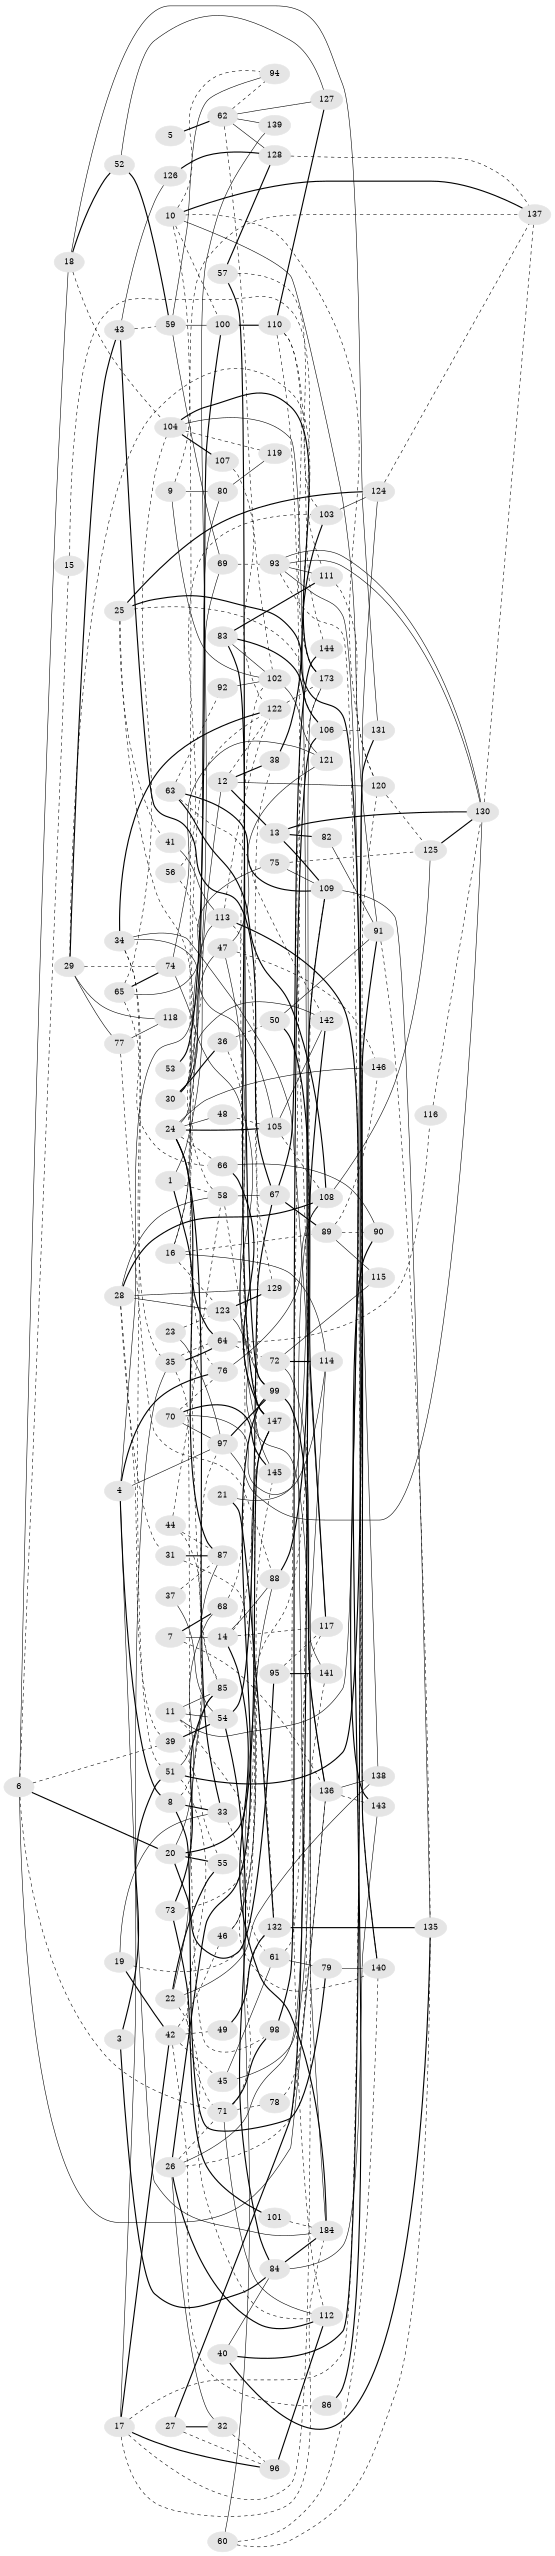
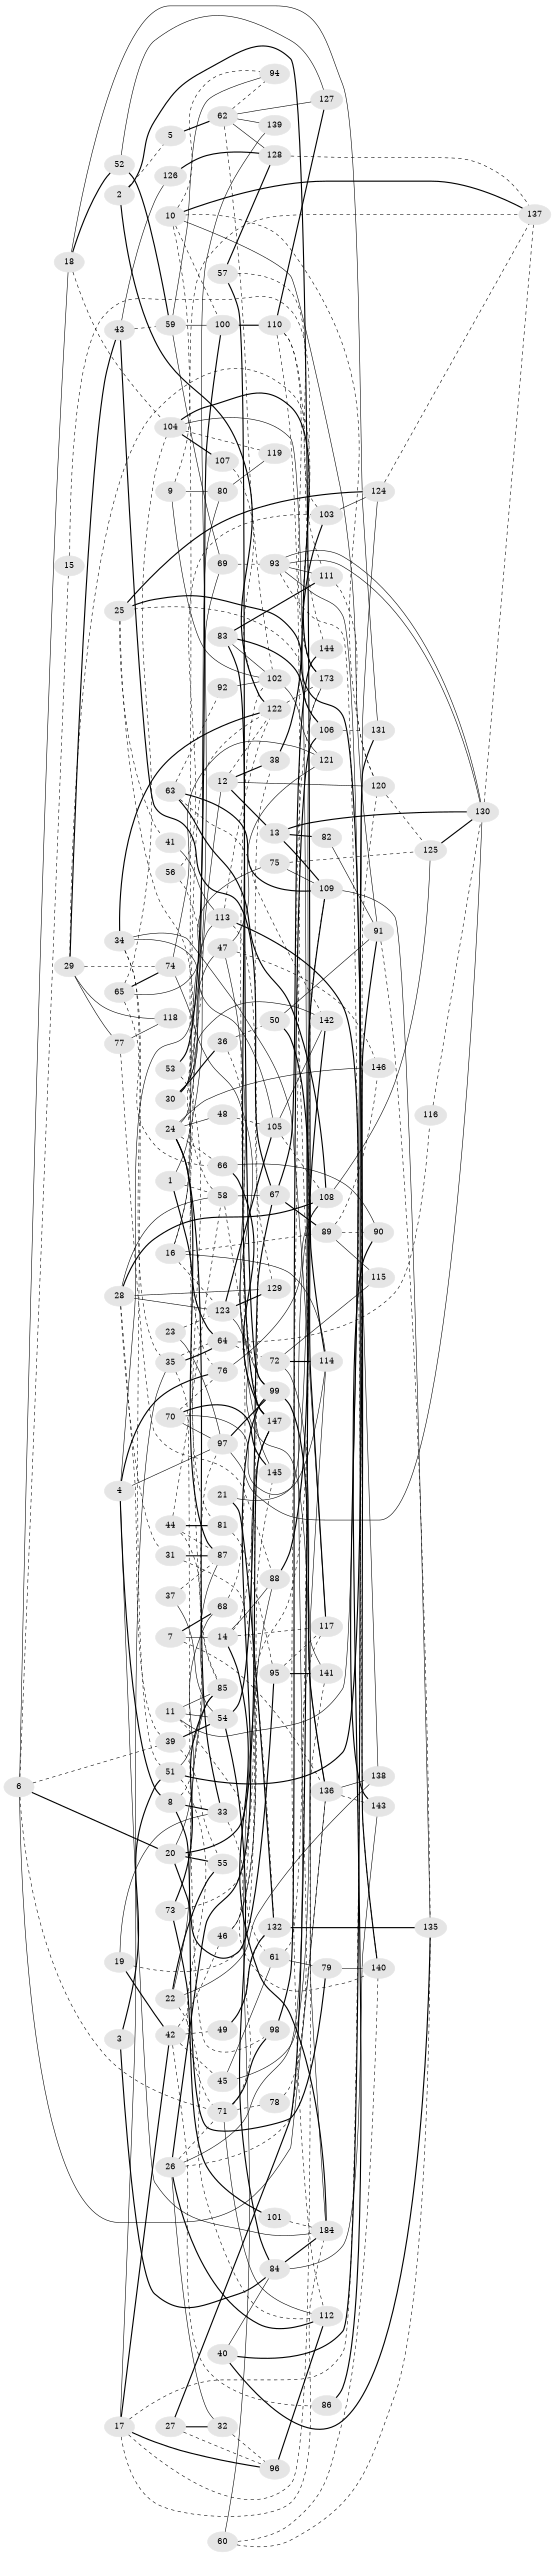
node "2": added
edge "105" -- "24": now "105" -- "123"
node "81": added
